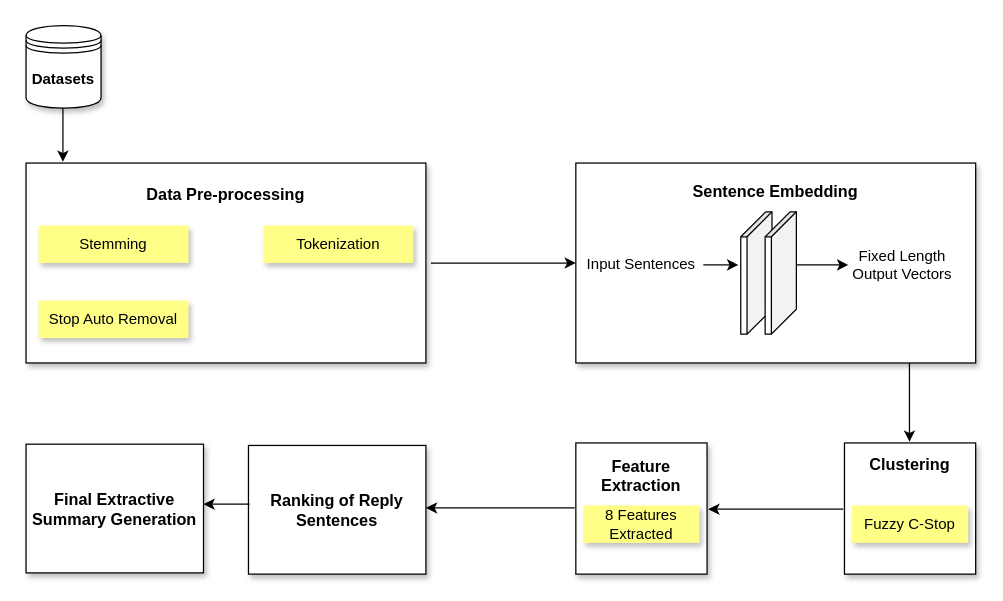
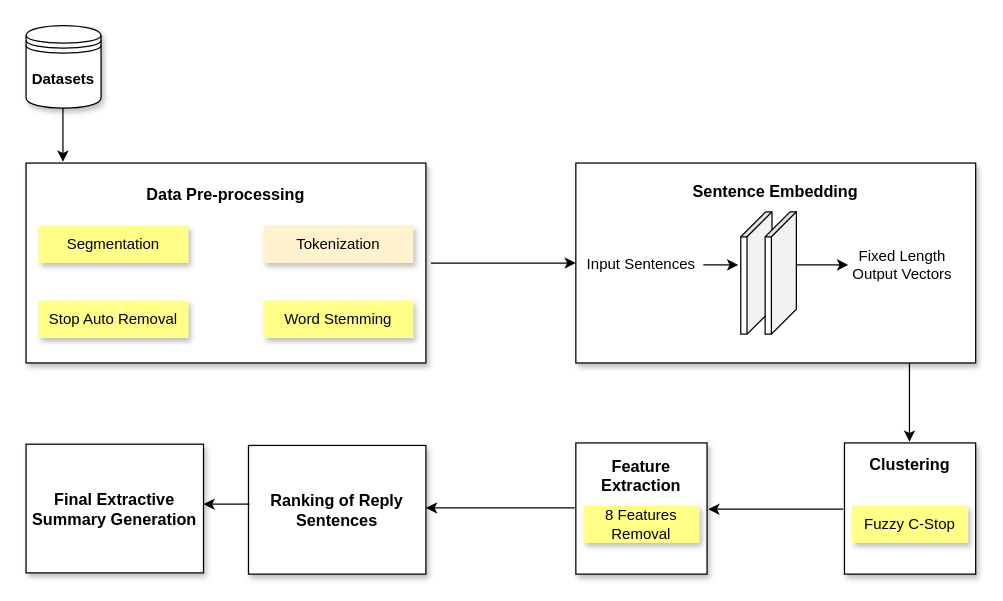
node "Stemming": label "Stemming" -> "Segmentation"
node "Tokenization": fillcolor #ffff88 -> #fff2cc
node "Word Stemming": added
node "8 Features Extracted": label "8 Features Extracted" -> "8 Features Removal"
